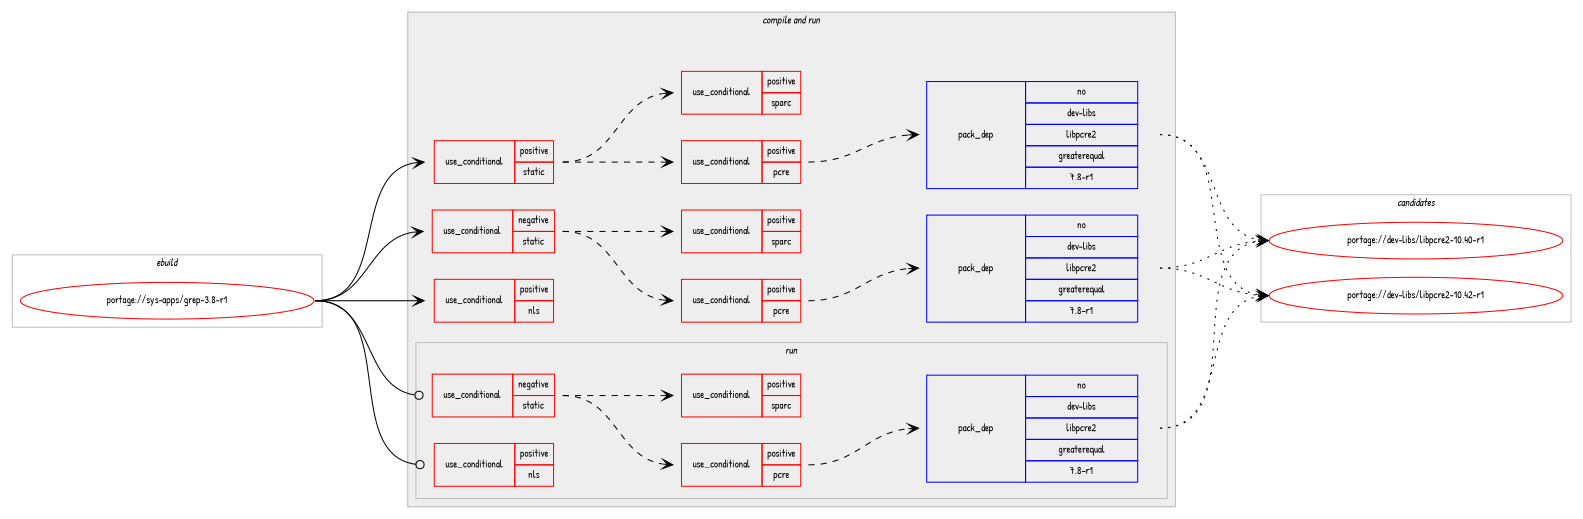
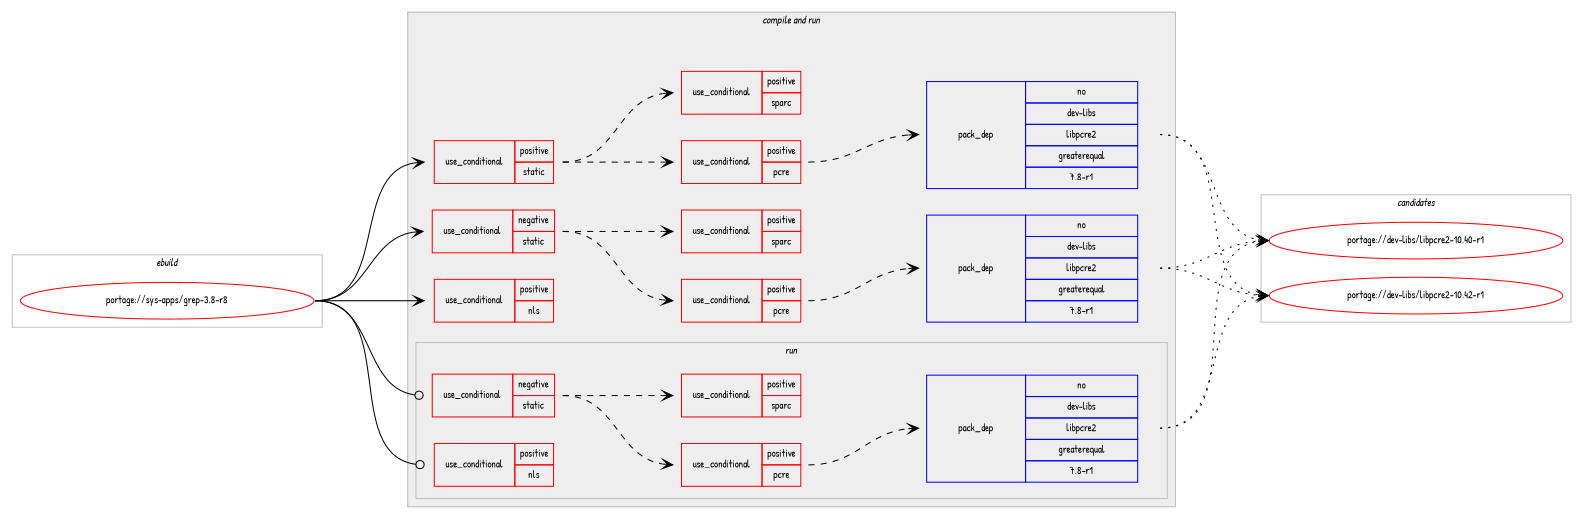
node "portage://sys-apps/grep-3.8-r1": label "portage://sys-apps/grep-3.8-r1" -> "portage://sys-apps/grep-3.8-r8"
